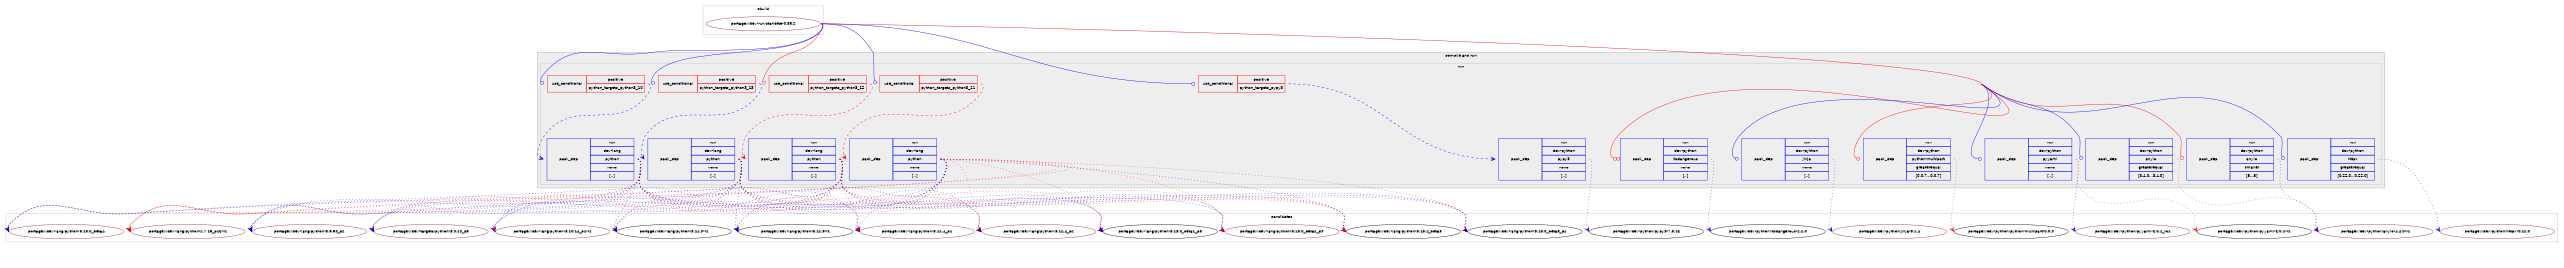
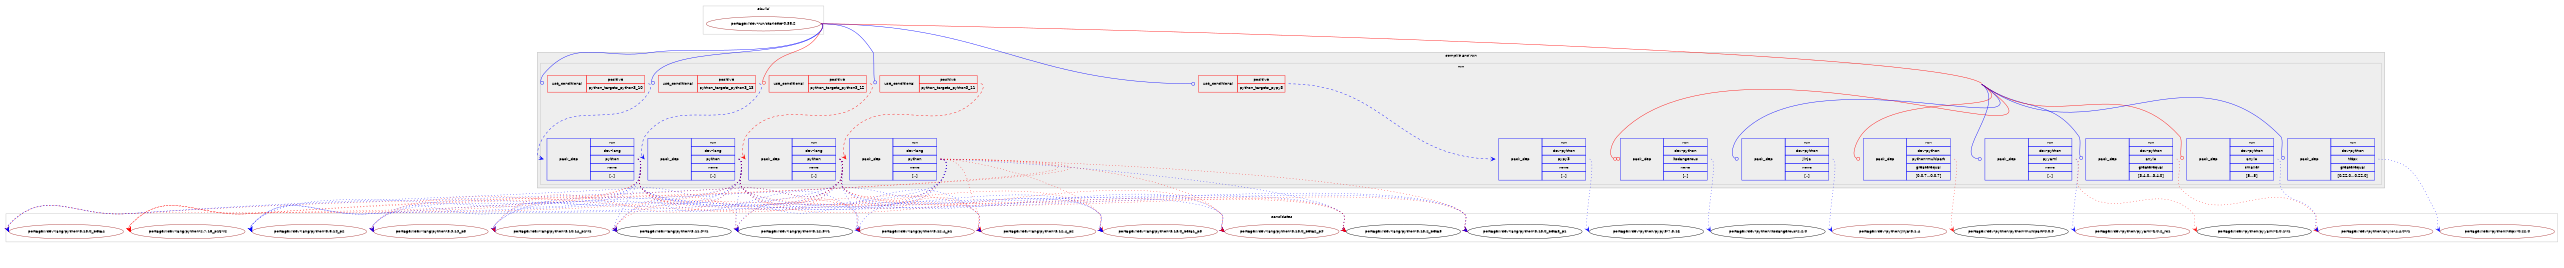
node "portage://dev-lang/python-3.8.89_p2": label "portage://dev-lang/python-3.8.89_p2" -> "portage://dev-lang/python-3.8.19_p2"
node "portage://dev-targets/python-3.9.19_p3": label "portage://dev-targets/python-3.9.19_p3" -> "portage://dev-lang/python-3.9.19_p3"
node "portage://dev-lang/python-3.13.0_beta1_p3": color black -> brown
